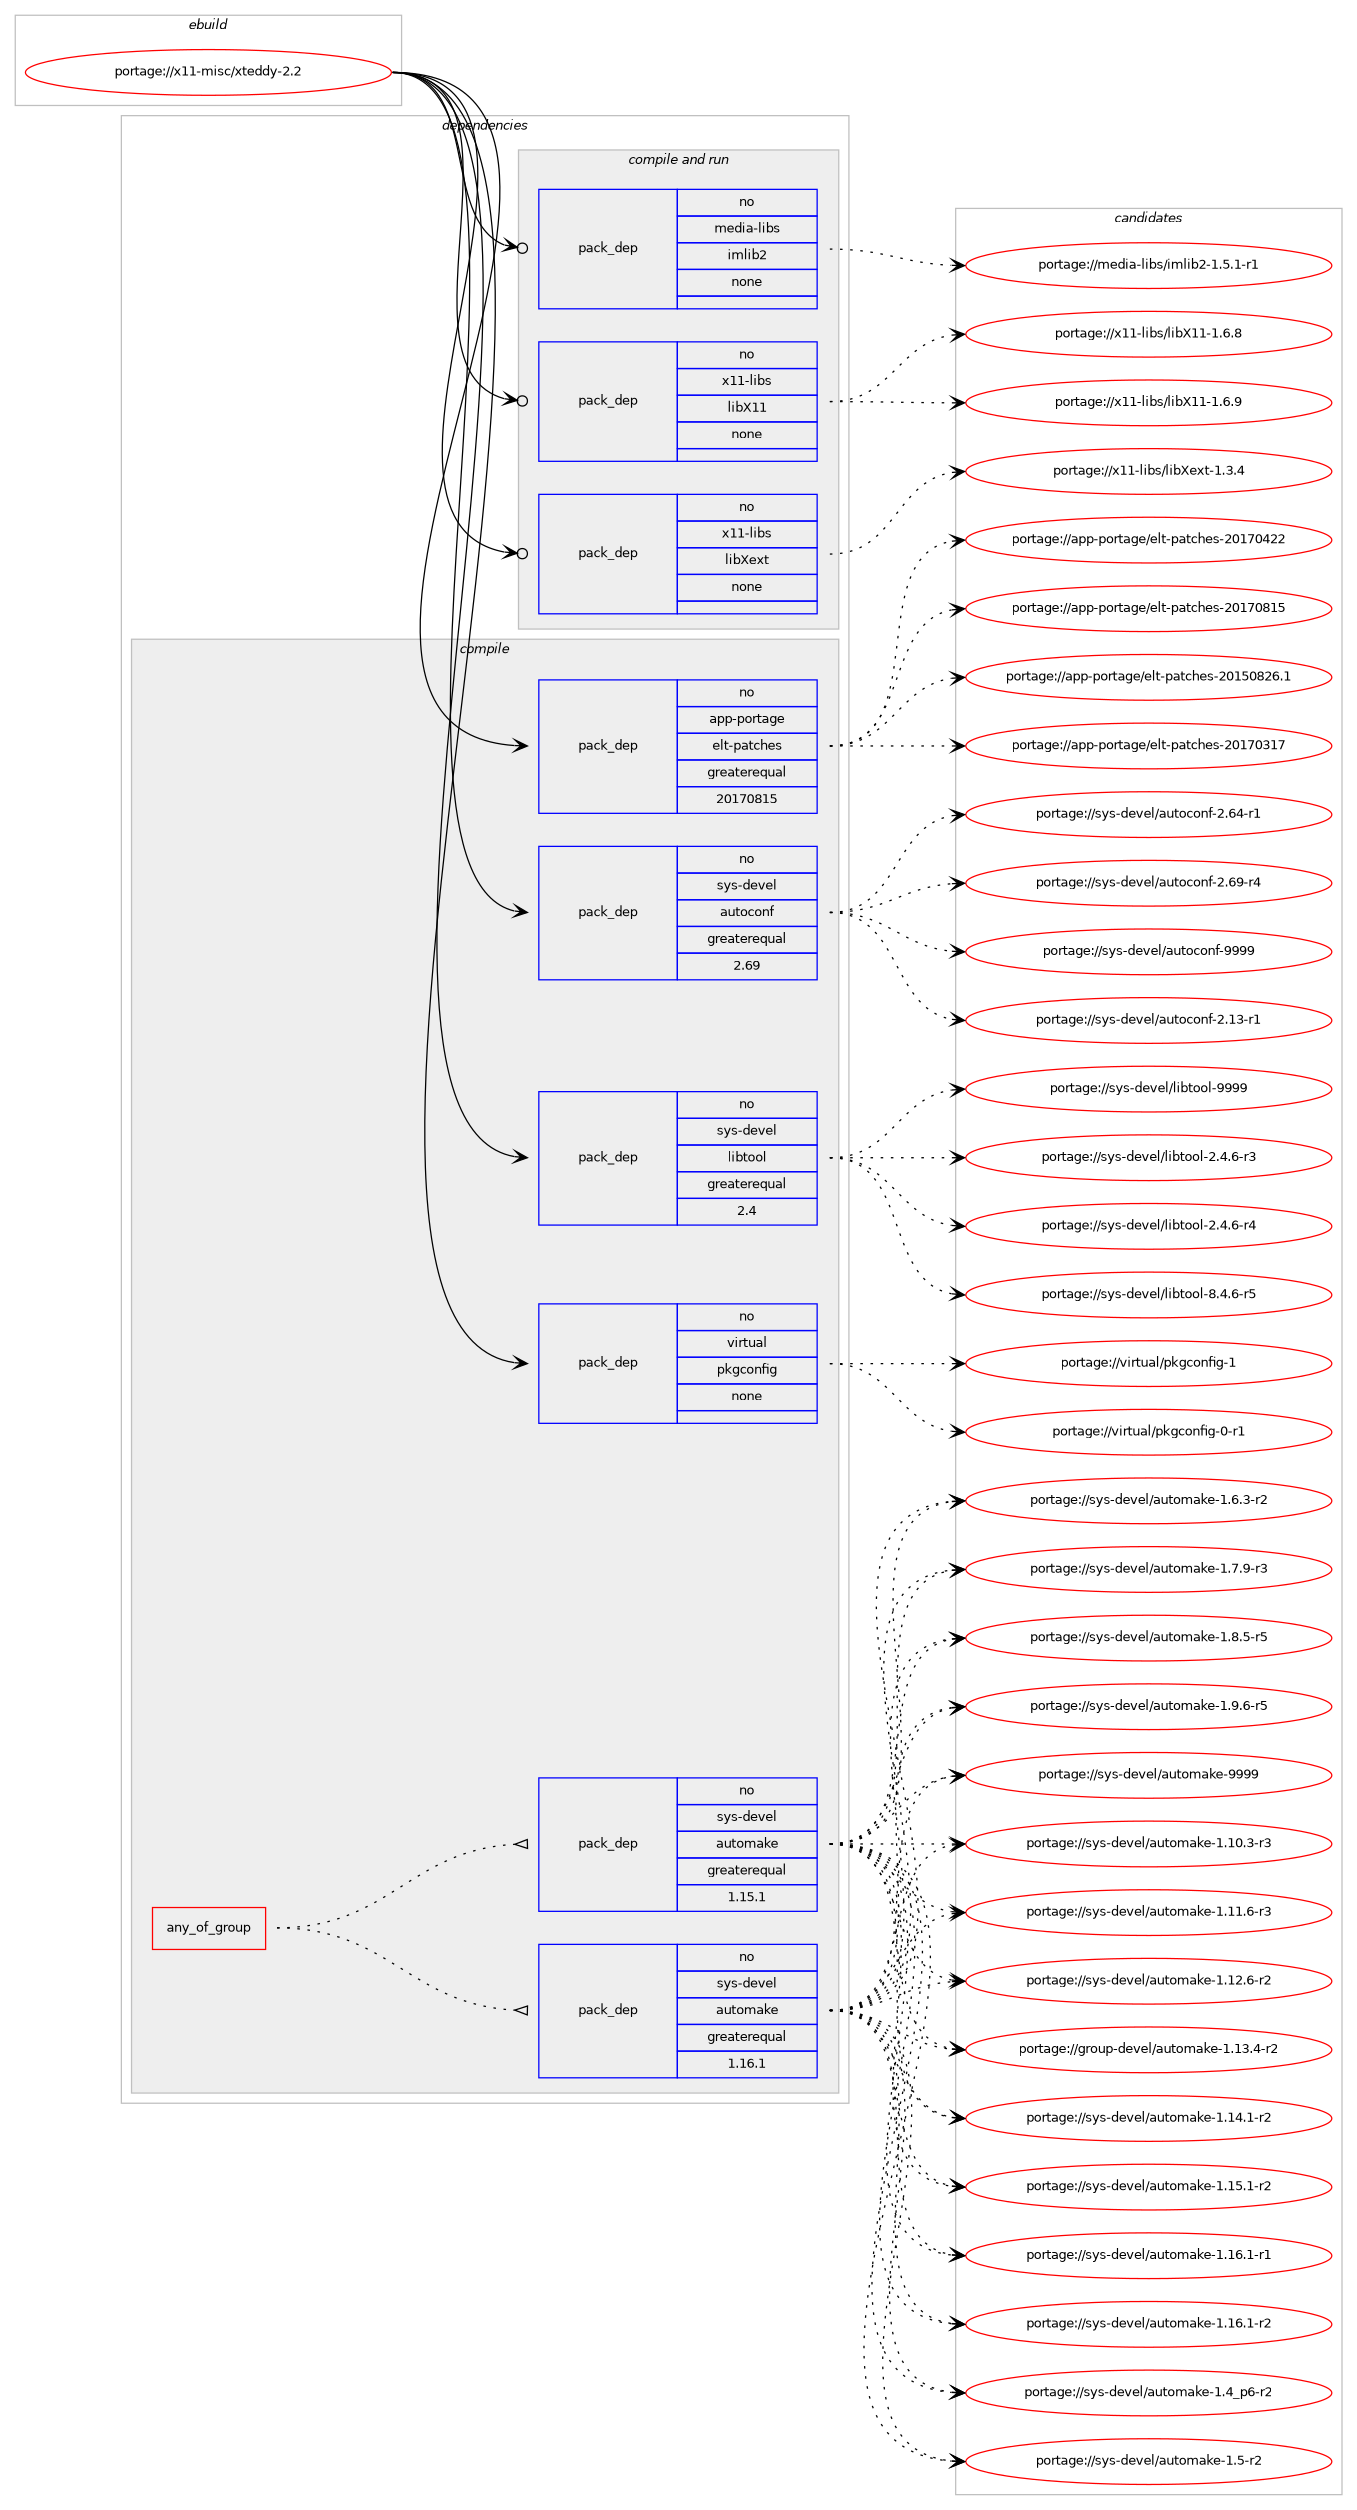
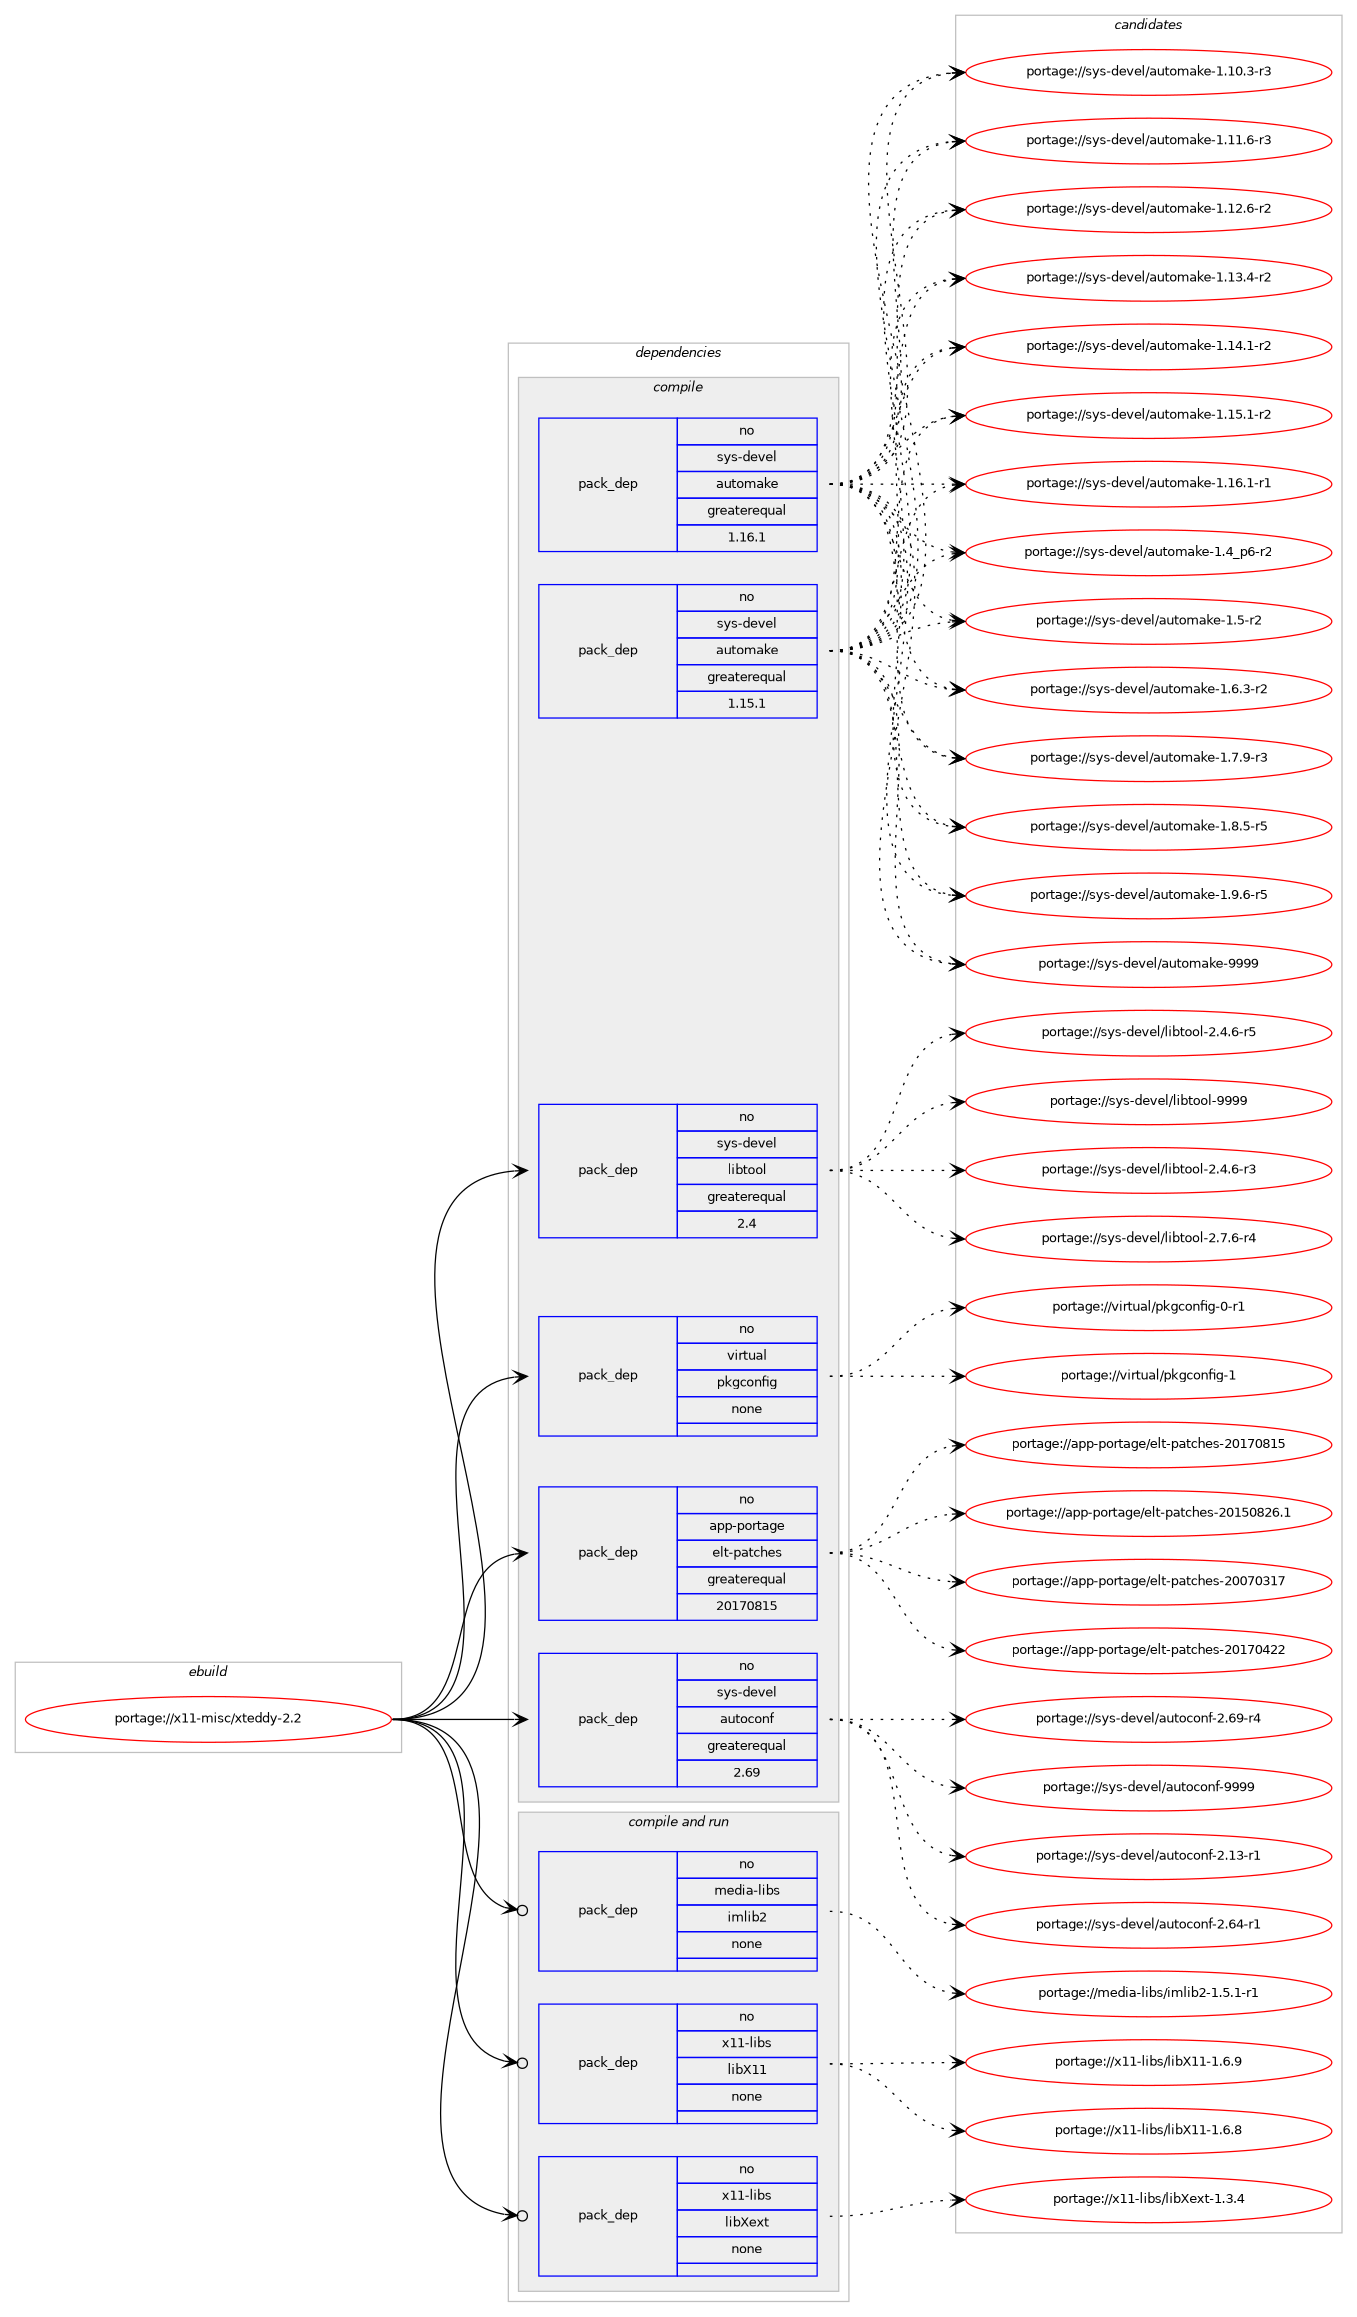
node "portage://app-portage/elt-patches-20170317": label "portage://app-portage/elt-patches-20170317" -> "portage://app-portage/elt-patches-20070317"
node "portage://sys-devel/libtool-2.4.6-r4": label "portage://sys-devel/libtool-2.4.6-r4" -> "portage://sys-devel/libtool-2.7.6-r4"
node "portage://sys-devel/libtool-8.4.6-r5": label "portage://sys-devel/libtool-8.4.6-r5" -> "portage://sys-devel/libtool-2.4.6-r5"
node "any_of_group": removed
node "portage://group-devel/automake-1.13.4-r2": label "portage://group-devel/automake-1.13.4-r2" -> "portage://sys-devel/automake-1.13.4-r2"
node "portage://sys-devel/automake-1.16.1-r2": removed
